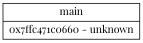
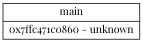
node "main": text "0x7ffc471c0660 - unknown" -> "0x7ffc471c0860 - unknown"
